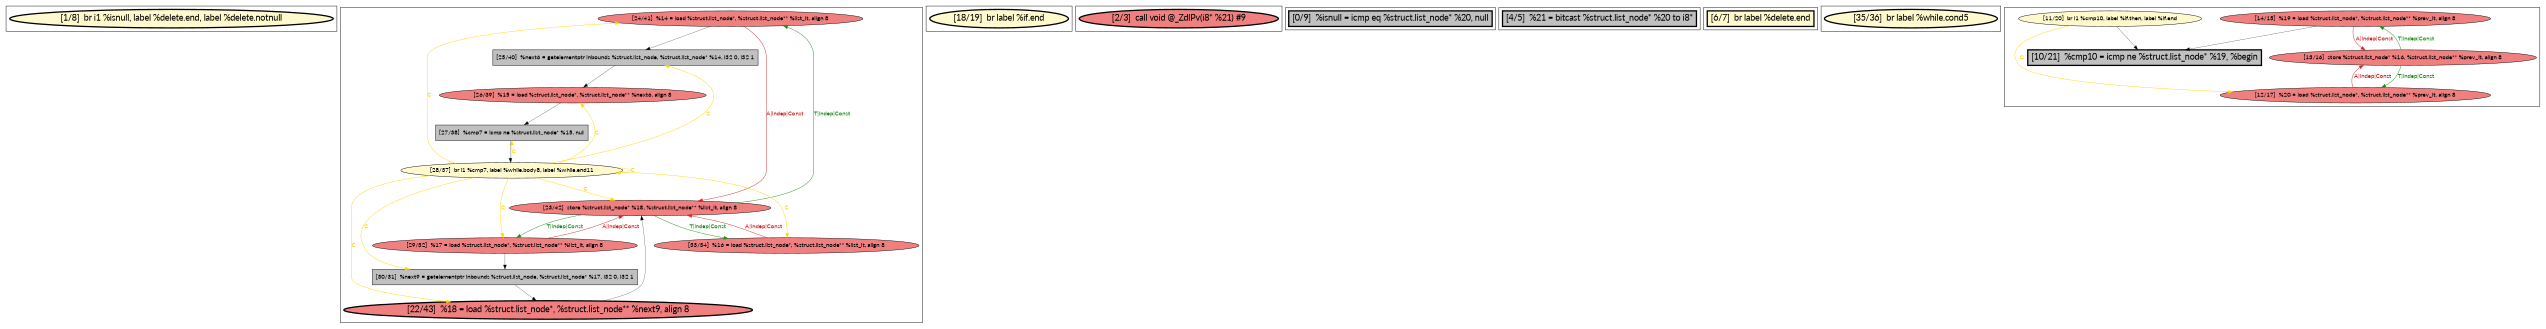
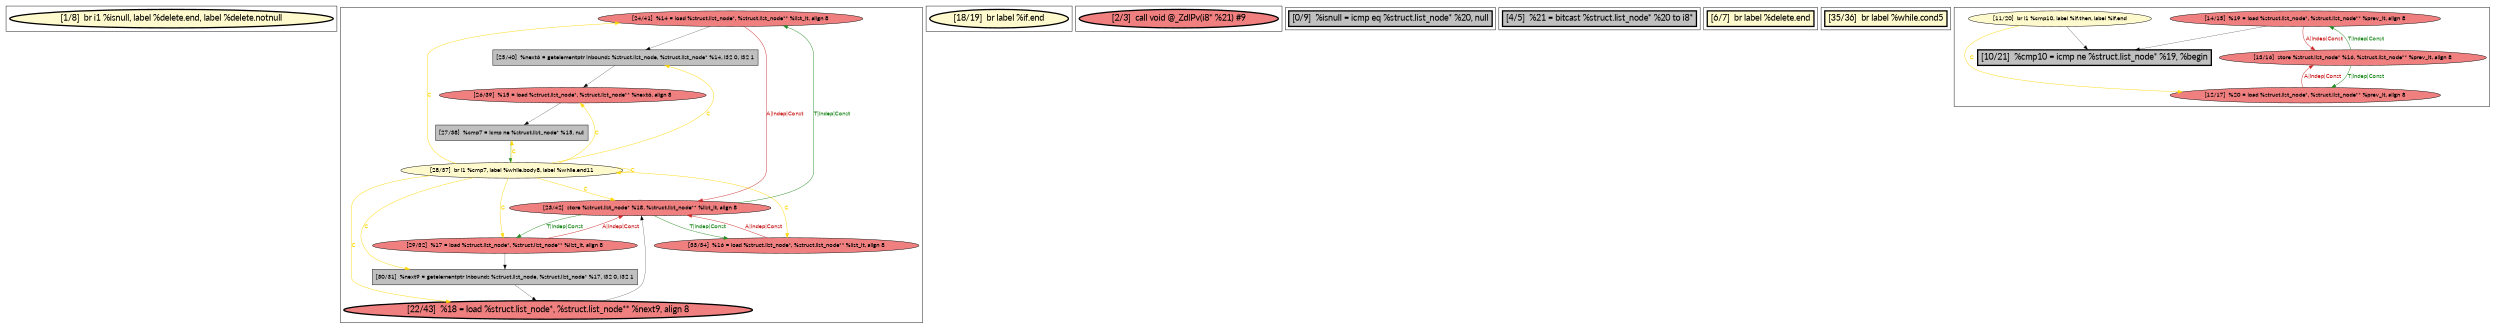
node "[35/36]  br label %while.cond5": shape ellipse -> box
edge "[27/38]  %cmp7 = icmp ne %struct.list_node* %15, null" -> "[28/37]  br i1 %cmp7, label %while.body8, label %while.end11": color black -> forestgreen
